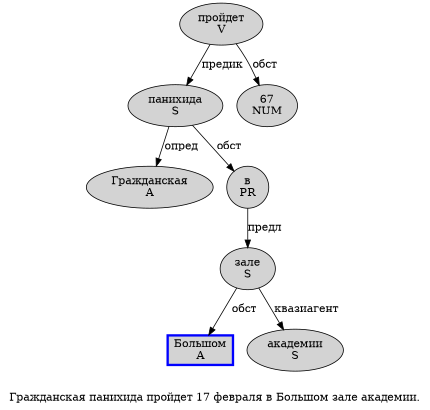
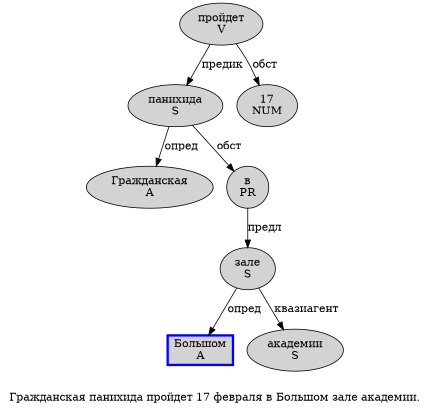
node "67 NUM": label "67 NUM" -> "17 NUM"
edge "зале S" -> "Большом A": label "обст" -> "опред"
